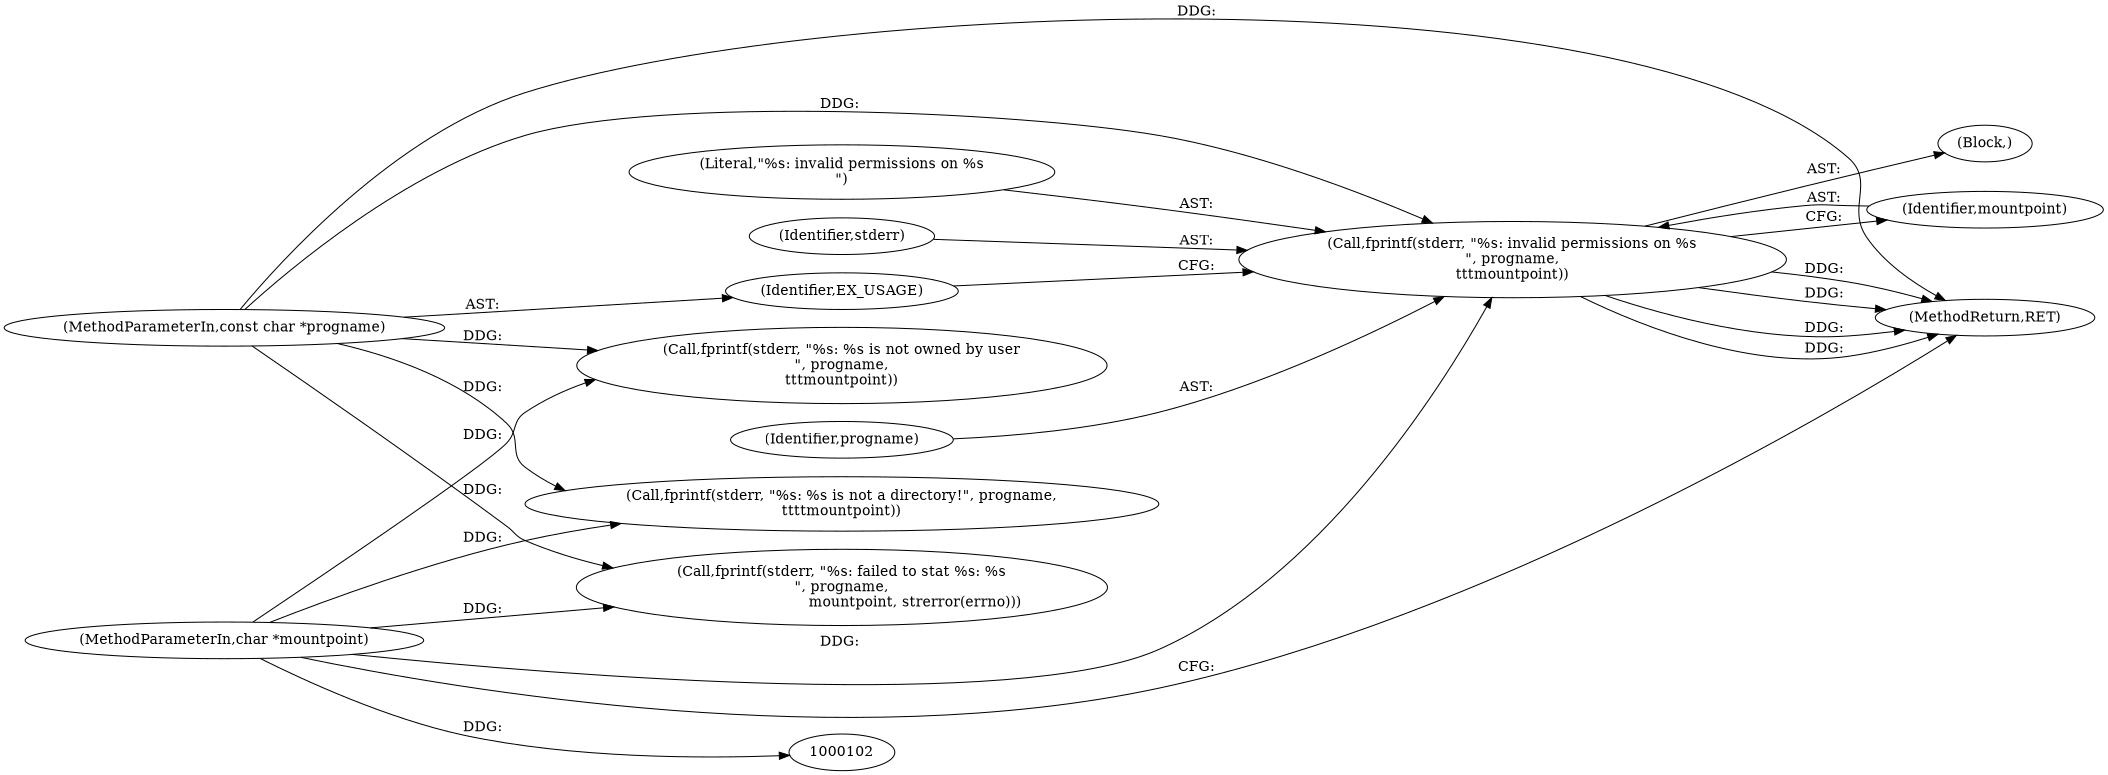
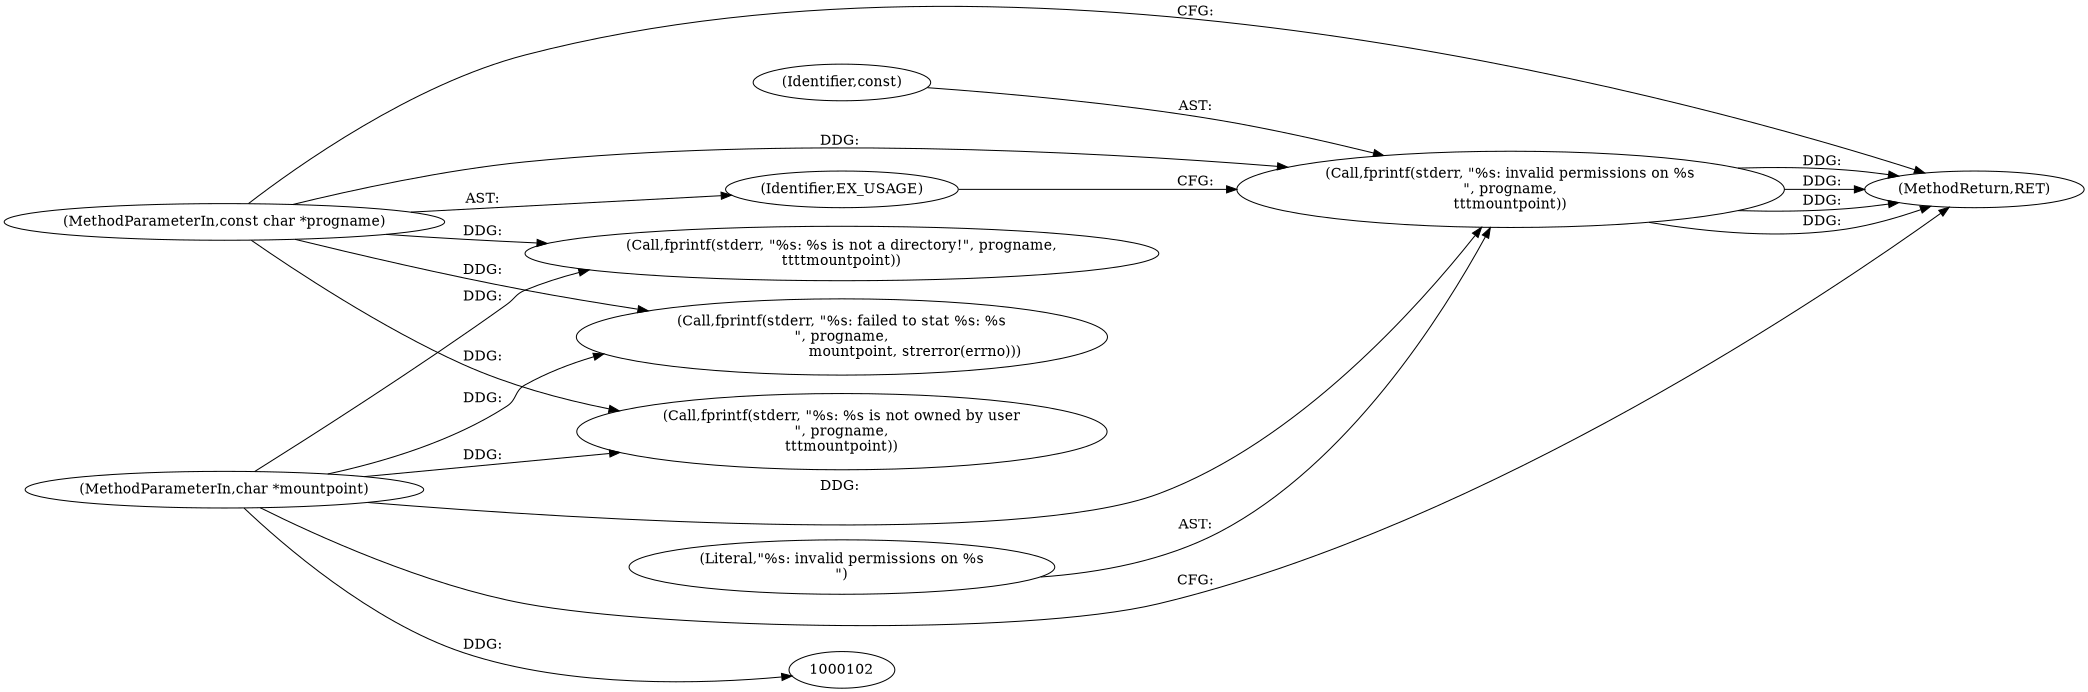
edge "(MethodParameterIn,const char *progname)" -> "(MethodReturn,RET)": label "DDG: " -> "CFG: "
node "(Block,)": removed
node "(Identifier,mountpoint)": removed
node "(Identifier,stderr)": removed
node "(Identifier,progname)": label "(Identifier,progname)" -> "(Identifier,const)"
